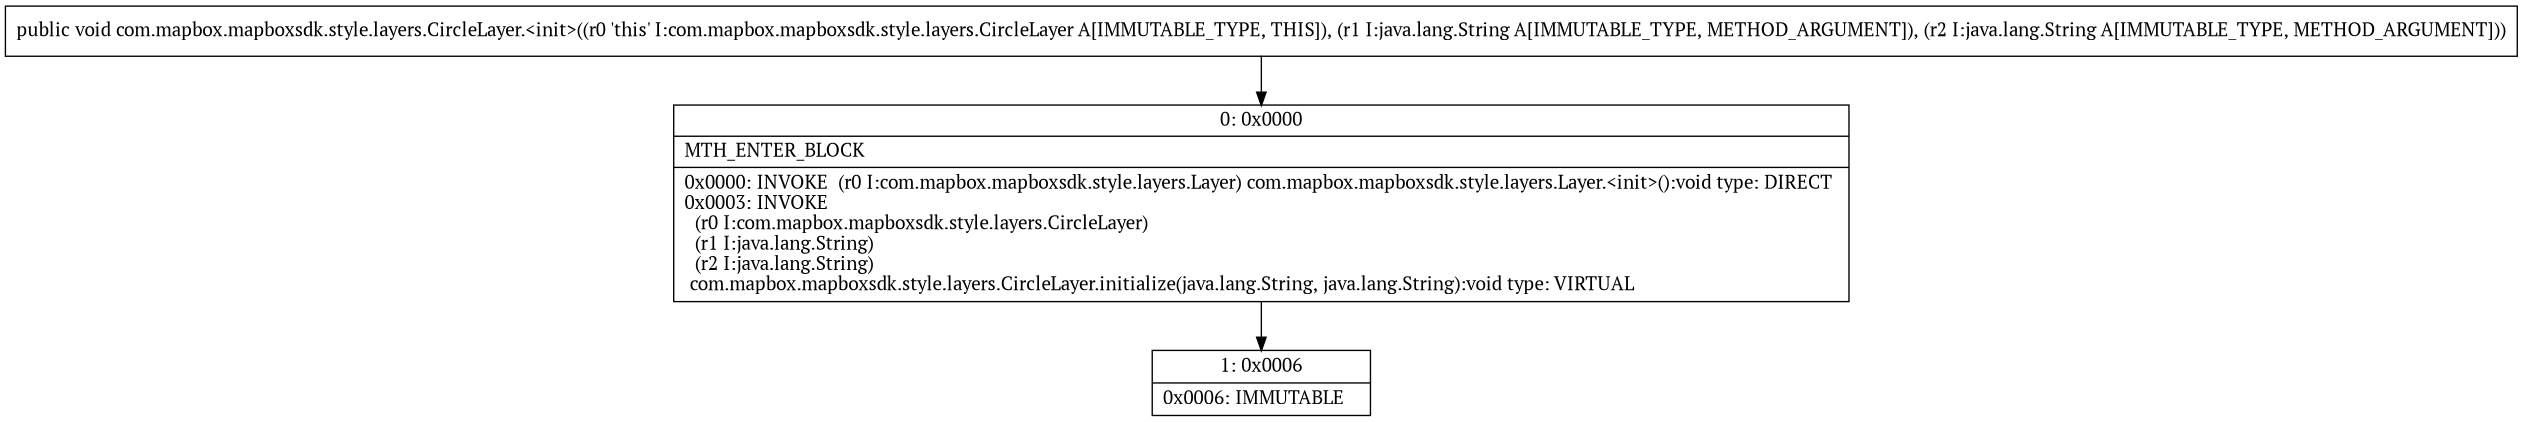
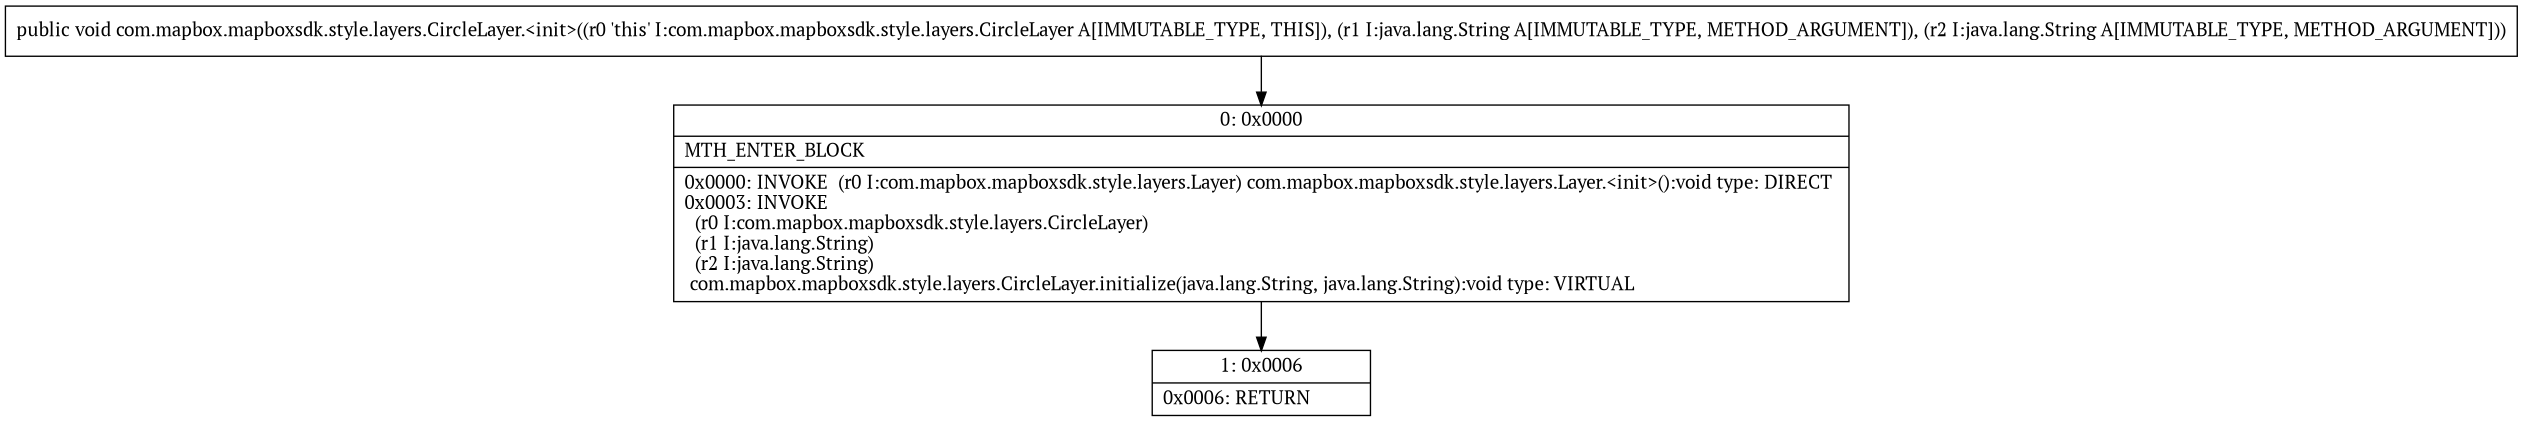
node "1: 0x0006": text "0x0006: IMMUTABLE" -> "0x0006: RETURN"
